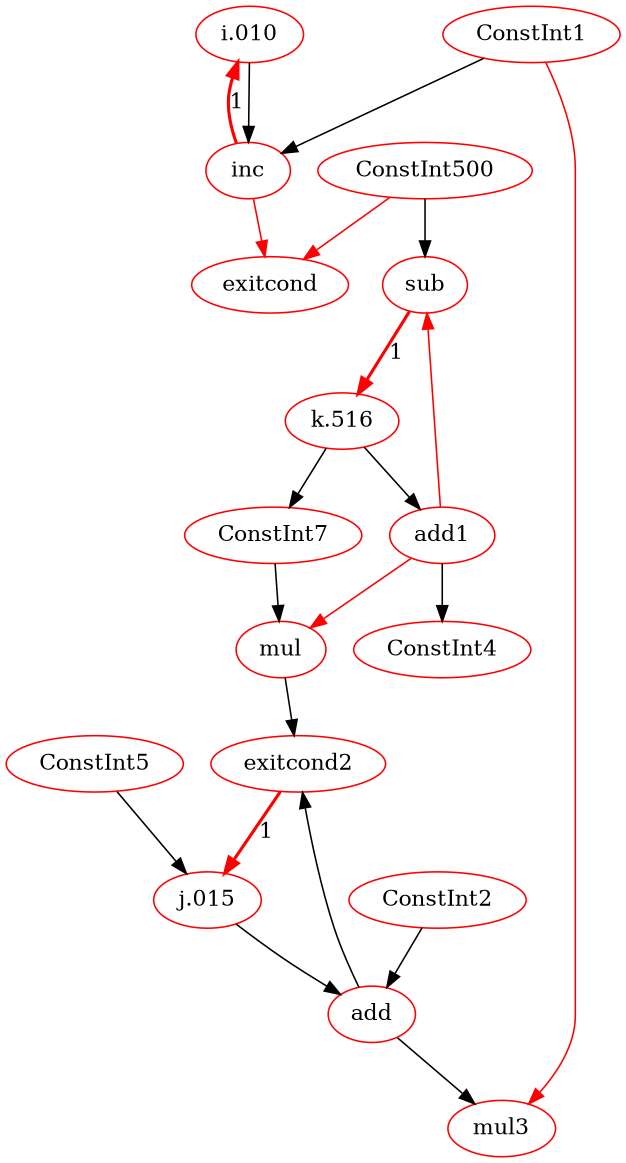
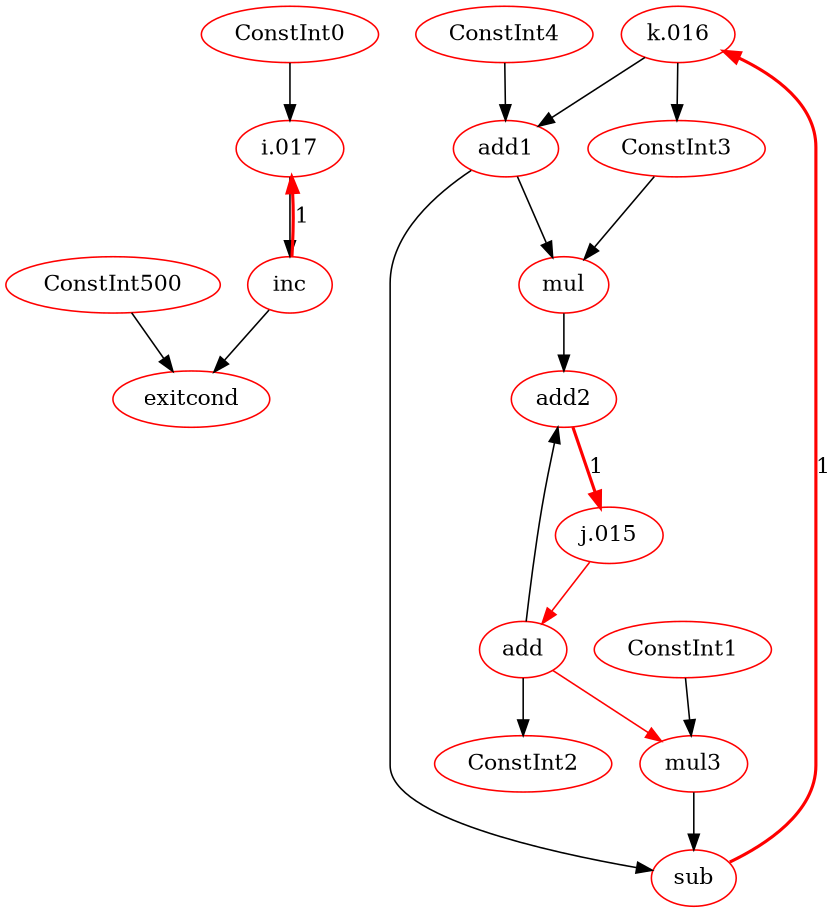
node "i.010": label "i.010" -> "i.017"
node "ConstInt0": added
edge "ConstInt1" -> "inc": removed
edge "inc" -> "exitcond": color red -> black
edge "ConstInt500" -> "sub": now "mul3" -> "sub"
edge "ConstInt500" -> "exitcond": color red -> black
edge "add1" -> "sub": color red -> black
node "k.516": label "k.516" -> "k.016"
node "ConstInt7": label "ConstInt7" -> "ConstInt3"
edge "ConstInt1" -> "mul3": color red -> black
edge "add1" -> "ConstInt4": reversed
edge "add1" -> "mul": color red -> black
node "ConstInt5": removed
node "exitcond2": label "exitcond2" -> "add2"
edge "ConstInt2" -> "add": reversed
edge "j.015" -> "add": color black -> red
edge "add" -> "mul3": color black -> red
